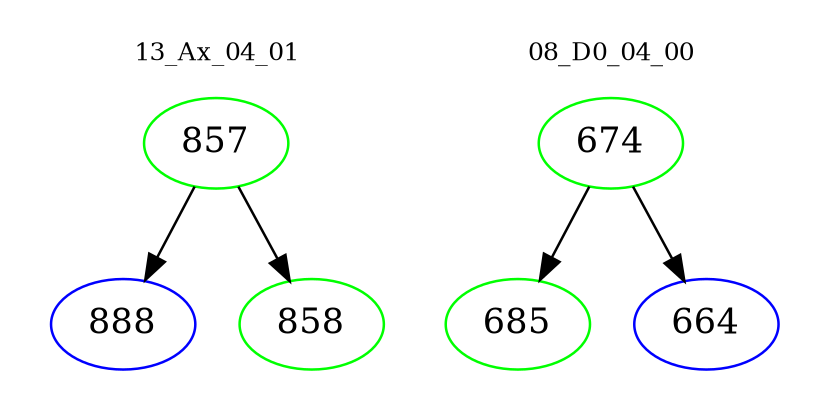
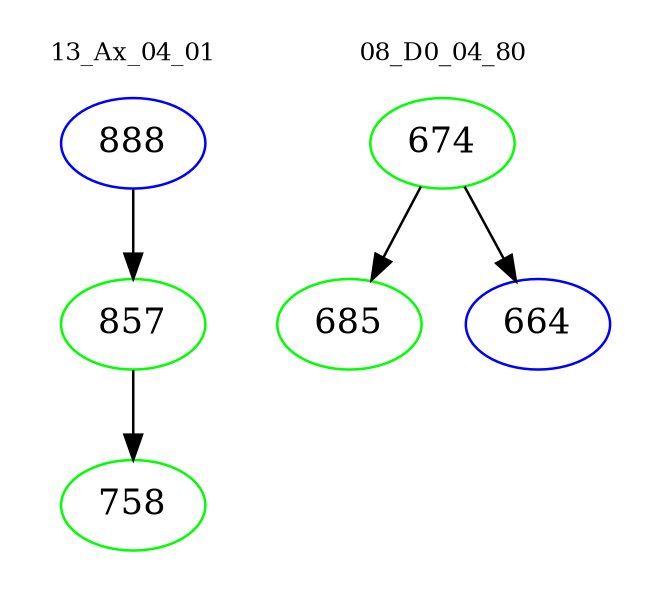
cluster "08_D0_04_00": label "08_D0_04_00" -> "08_D0_04_80"
edge "857" -> "888": reversed
node "858": label "858" -> "758"
